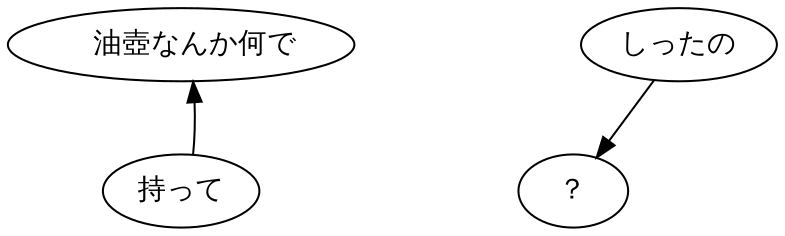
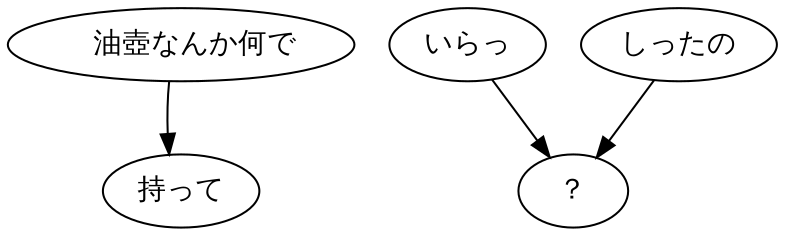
node "いらっ": added
edge "持って" -> "油壺なんか何で": reversed
